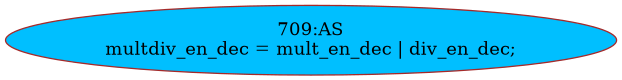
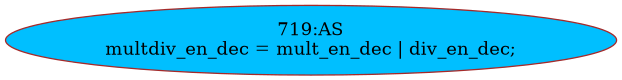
node "709:AS multdiv_en_dec = mult_en_dec | div_en_dec;": label "709:AS multdiv_en_dec = mult_en_dec | div_en_dec;" -> "719:AS multdiv_en_dec = mult_en_dec | div_en_dec;"
